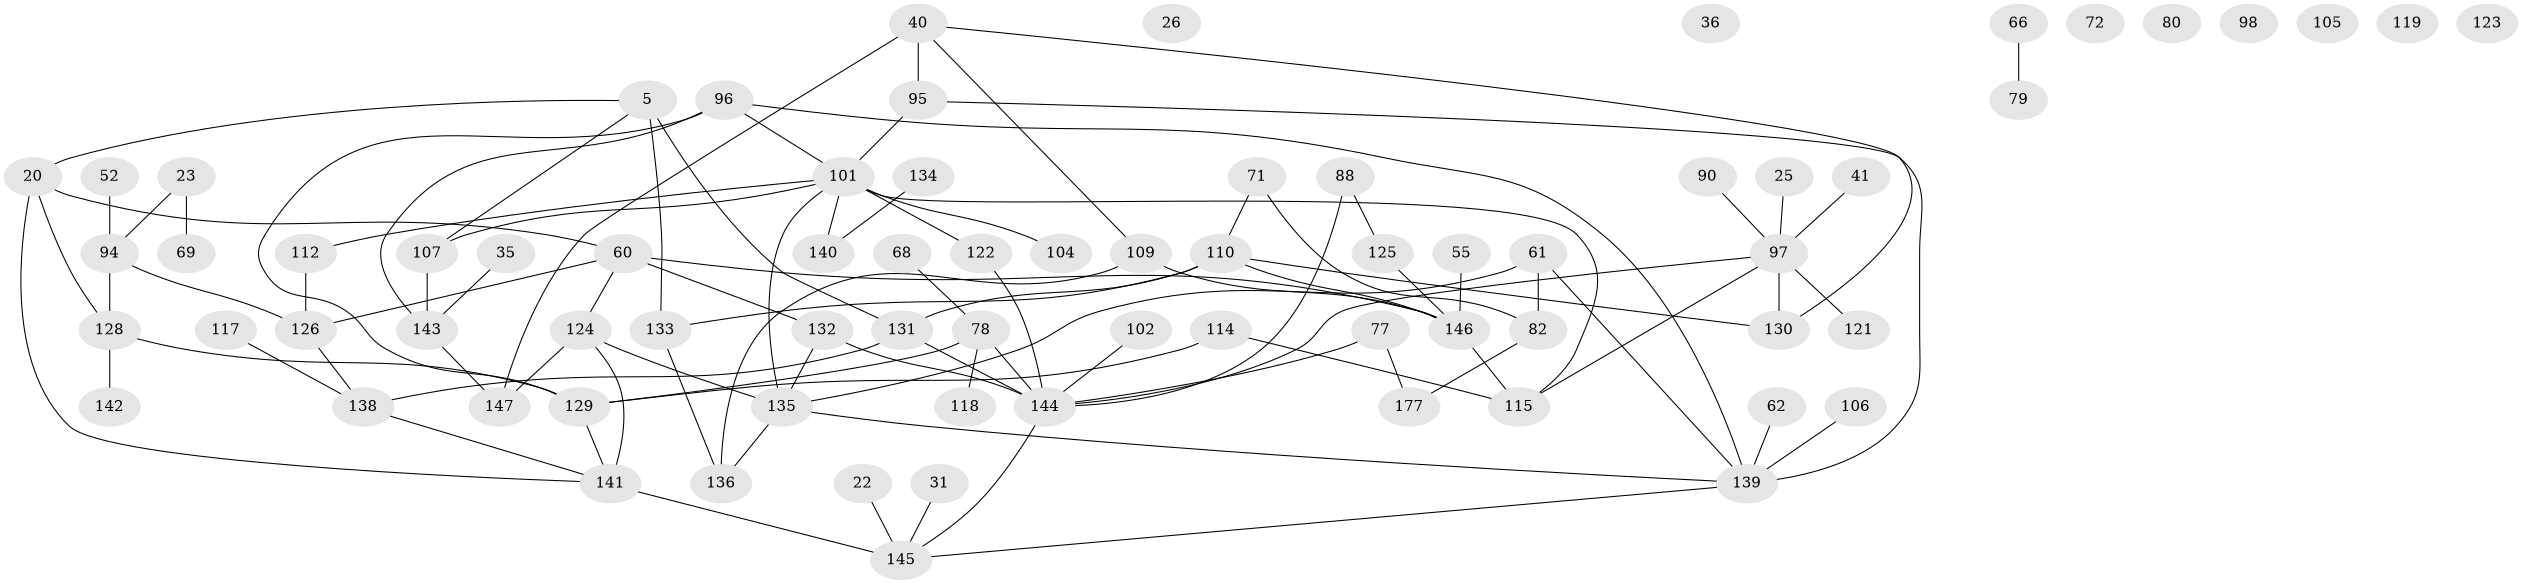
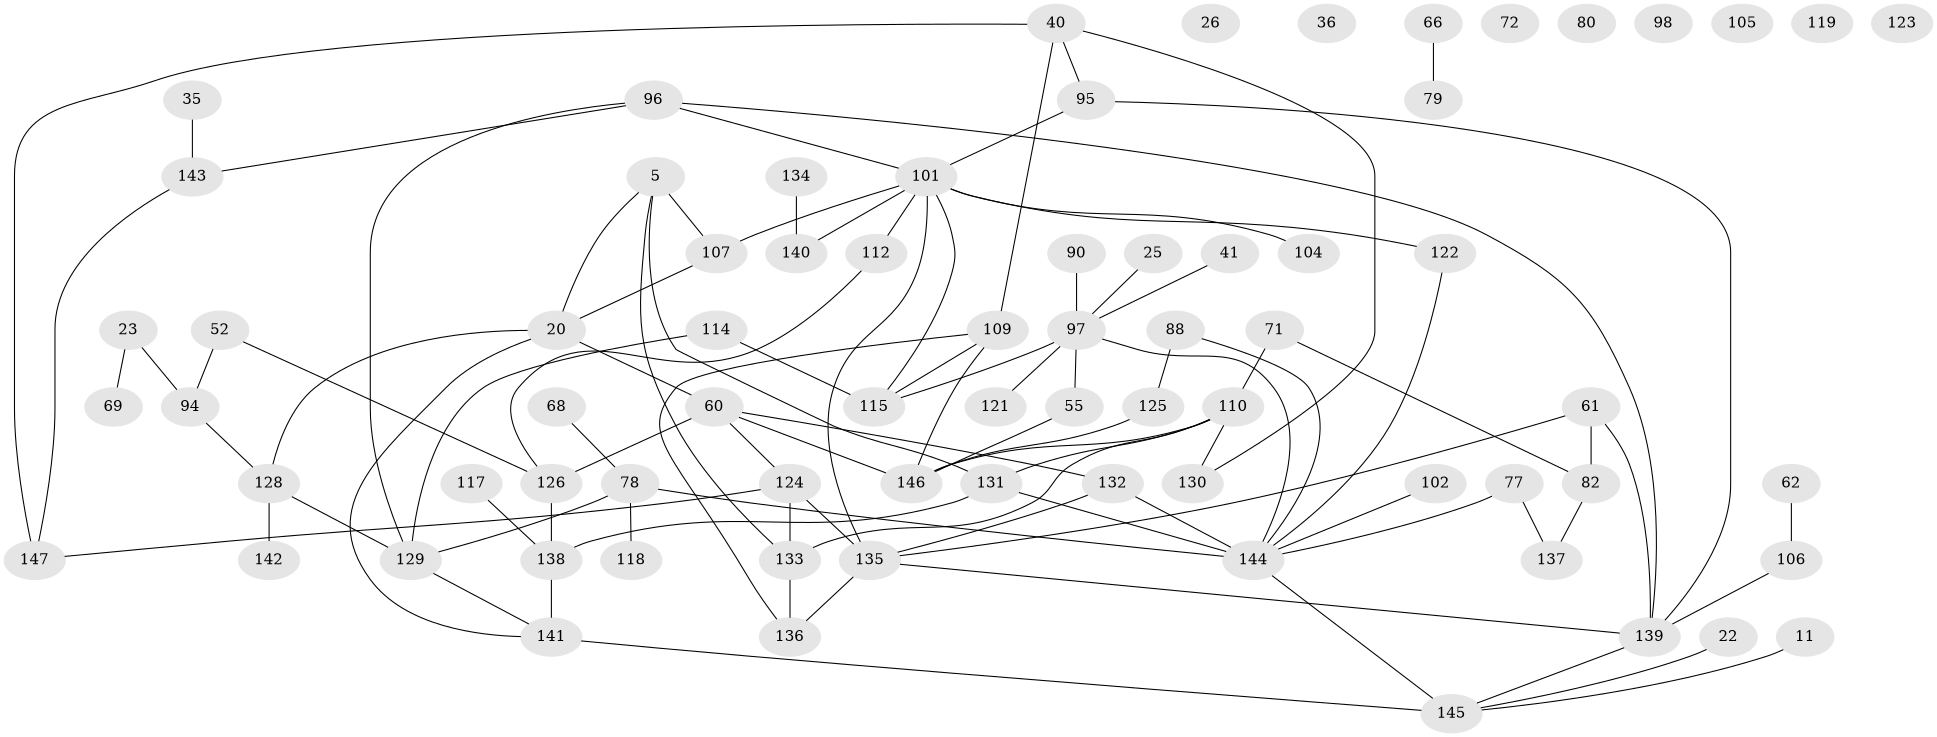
edge "94" -- "126": now "52" -- "126"
edge "107" -- "143": now "107" -- "20"
edge "97" -- "130": now "97" -- "55"
edge "146" -- "115": now "109" -- "115"
node "177": label "177" -> "137"
edge "124" -- "141": now "124" -- "133"
edge "62" -- "139": now "62" -- "106"
node "31": label "31" -> "11"
